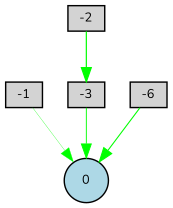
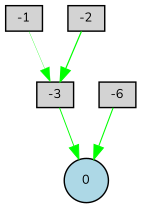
edge "-1" -> "0": now "-1" -> "-3"
